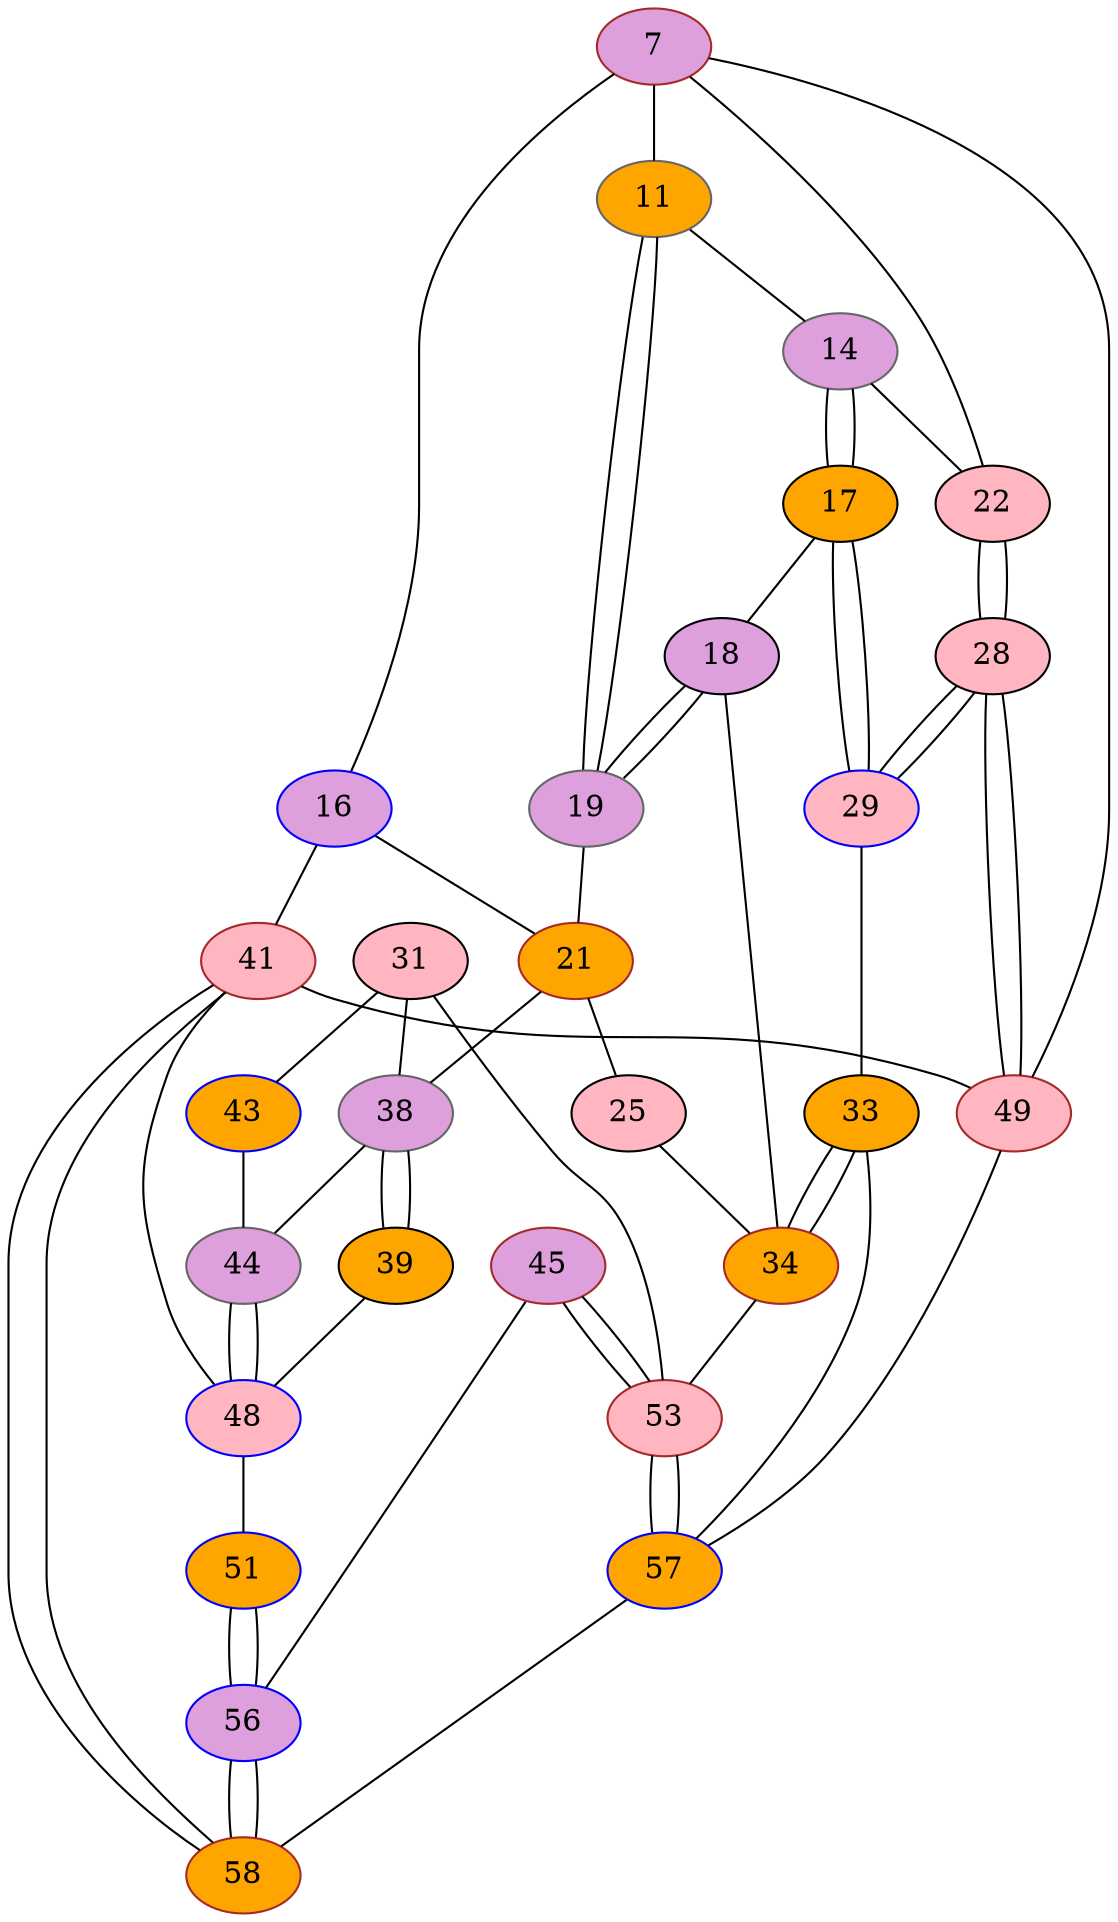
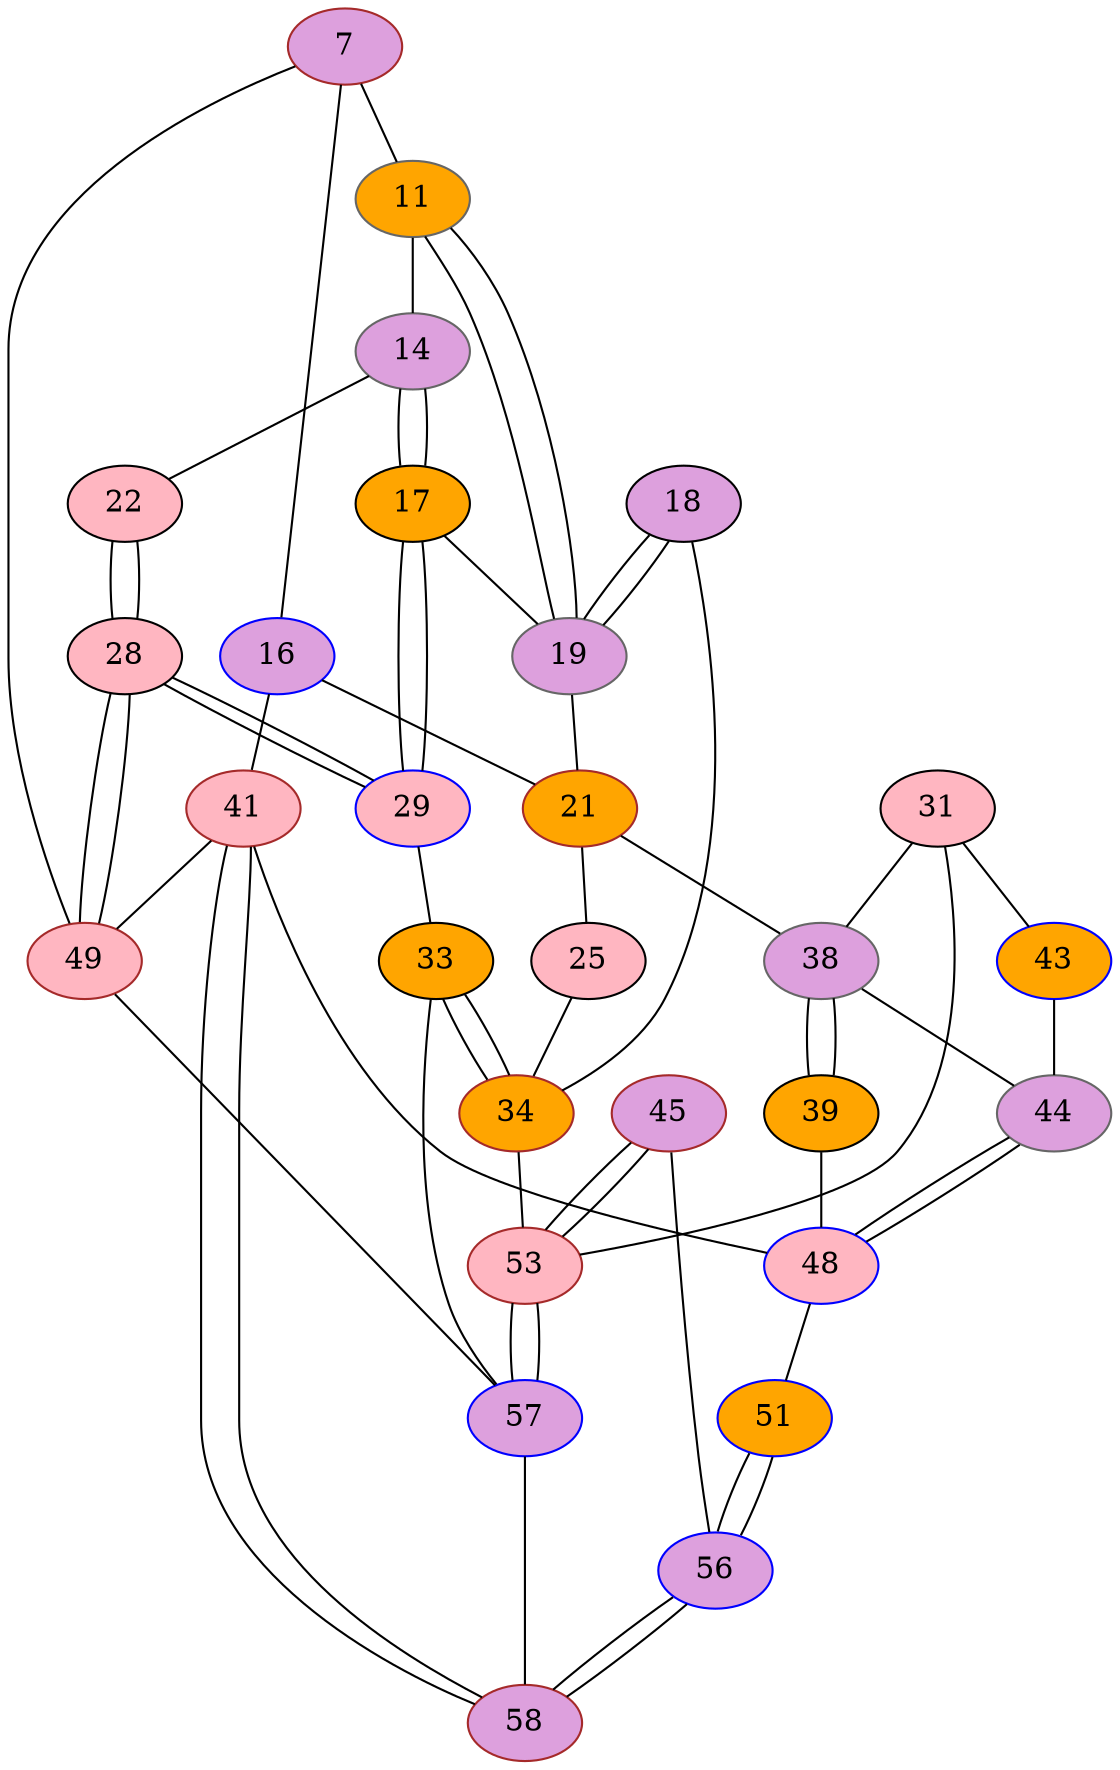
edge "7" -- "22": removed
edge "17" -- "18": now "17" -- "19"
node "57": fillcolor orange -> plum
node "58": fillcolor orange -> plum
